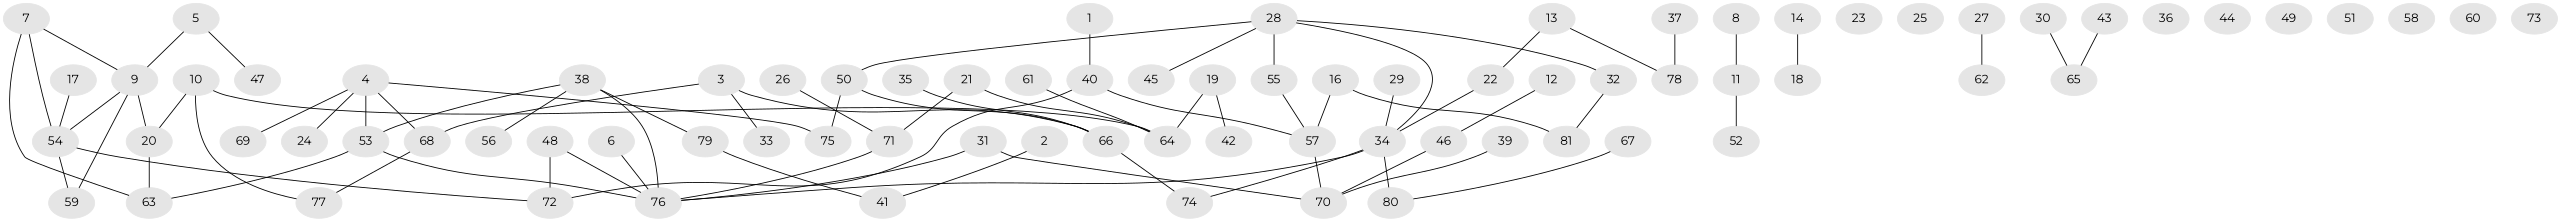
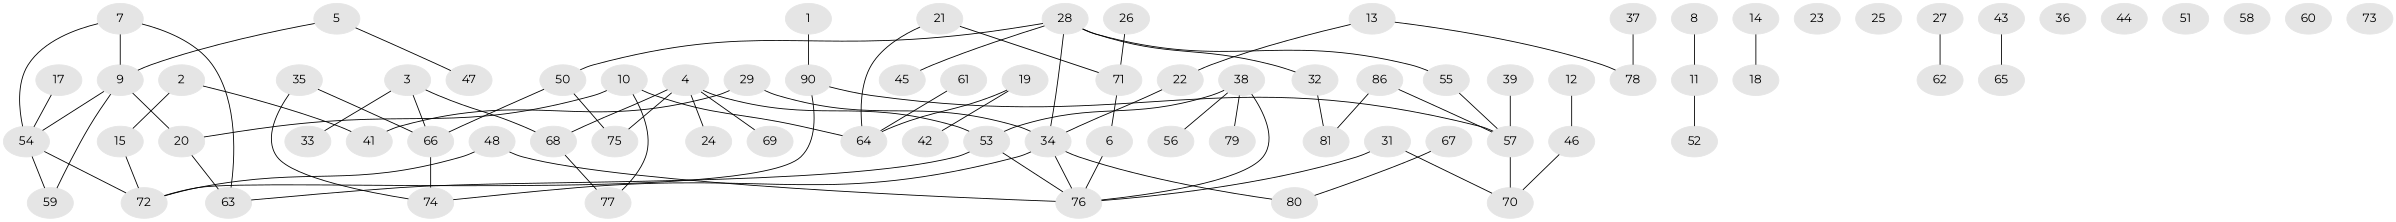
node "30": removed
node "49": removed
node "40": label "40" -> "90"
node "16": label "16" -> "86"
node "15": added
edge "35" -- "74": added
edge "79" -- "41": now "29" -- "41"
edge "39" -- "70": now "39" -- "57"
edge "71" -- "76": now "71" -- "6"
